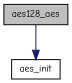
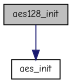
node "aes128_aes": label "aes128_aes" -> "aes128_init"
